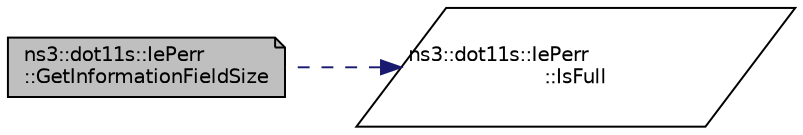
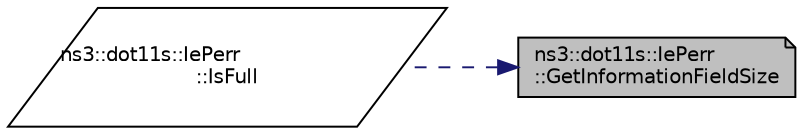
edge "ns3::dot11s::IePerr ::GetInformationFieldSize" -> "ns3::dot11s::IePerr ::IsFull": reversed
